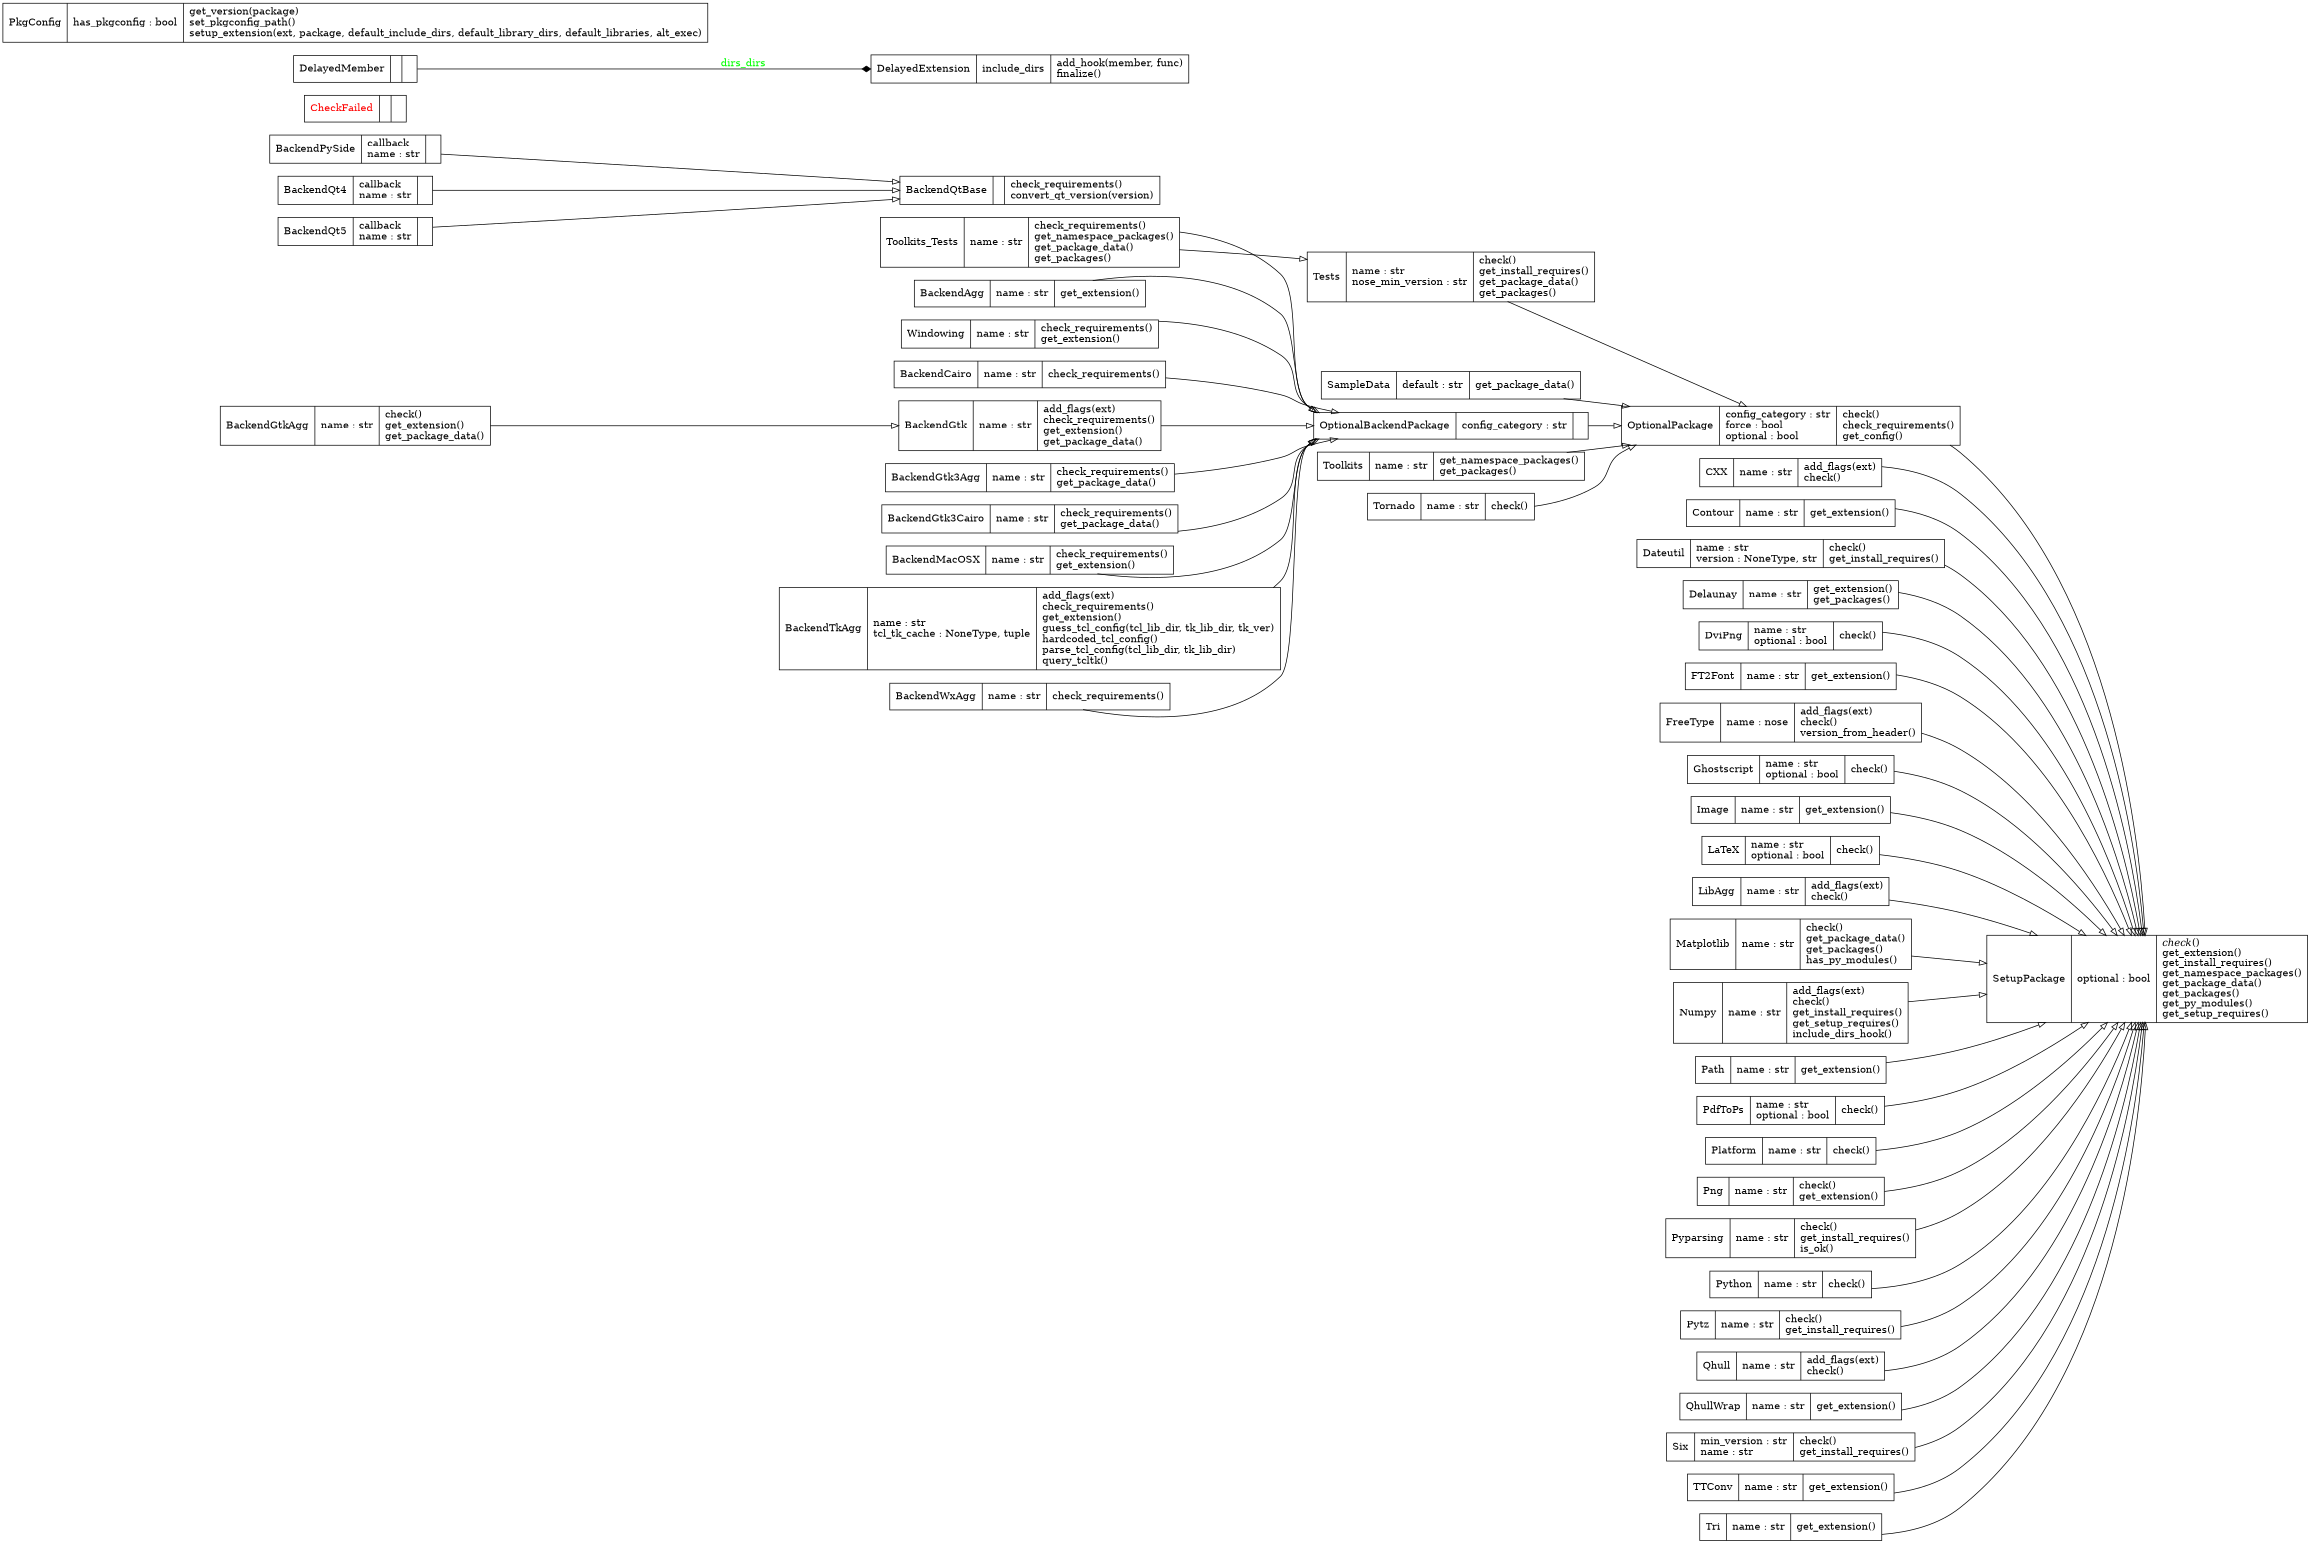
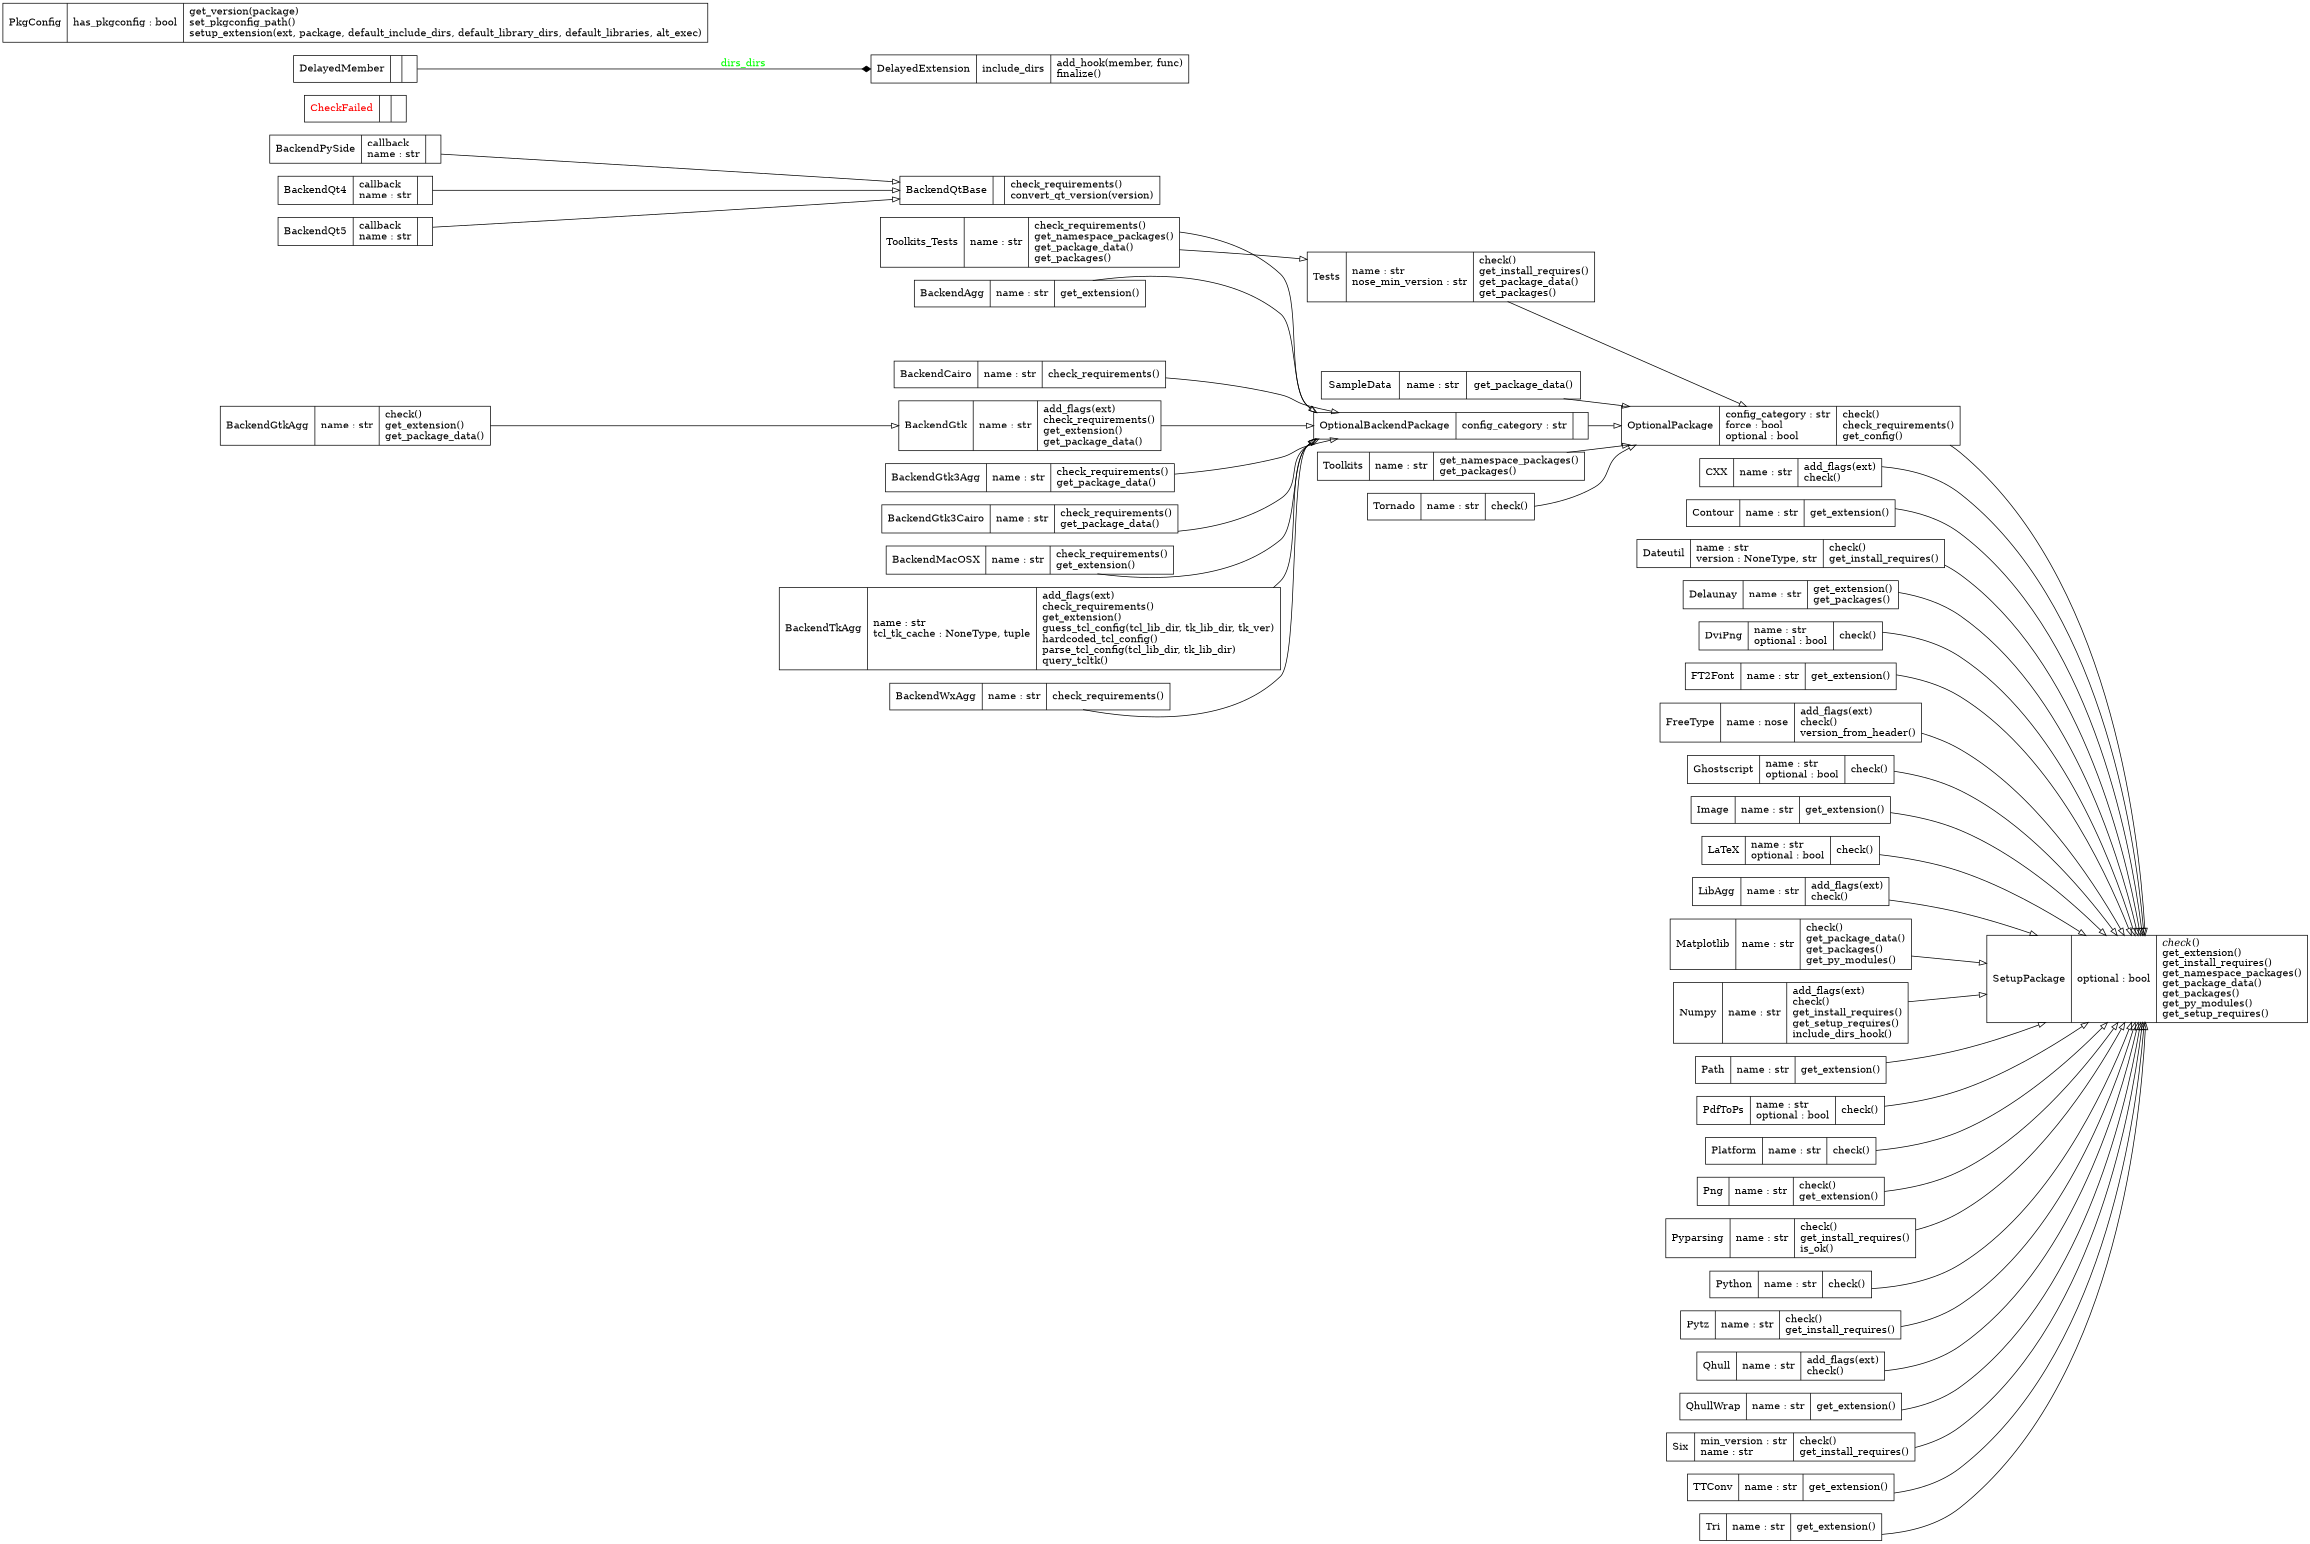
node "Windowing": removed
node "SampleData": text "default : str" -> "name : str"
node "Matplotlib": text "has_py_modules()" -> "get_py_modules()"
